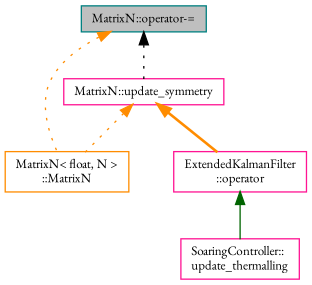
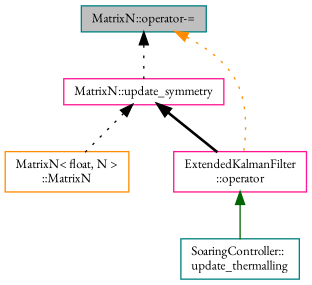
edge "MatrixN< float, N > ::MatrixN" -> "MatrixN::operator-=": now "ExtendedKalmanFilter ::operator" -> "MatrixN::operator-="
edge "ExtendedKalmanFilter ::operator" -> "MatrixN::update_symmetry": color darkorange -> black
edge "MatrixN< float, N > ::MatrixN" -> "MatrixN::update_symmetry": color darkorange -> black
node "SoaringController:: update_thermalling": color deeppink -> teal
